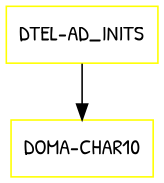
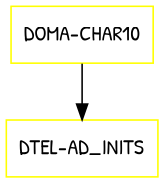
edge "DTEL-AD_INITS" -> "DOMA-CHAR10": reversed
